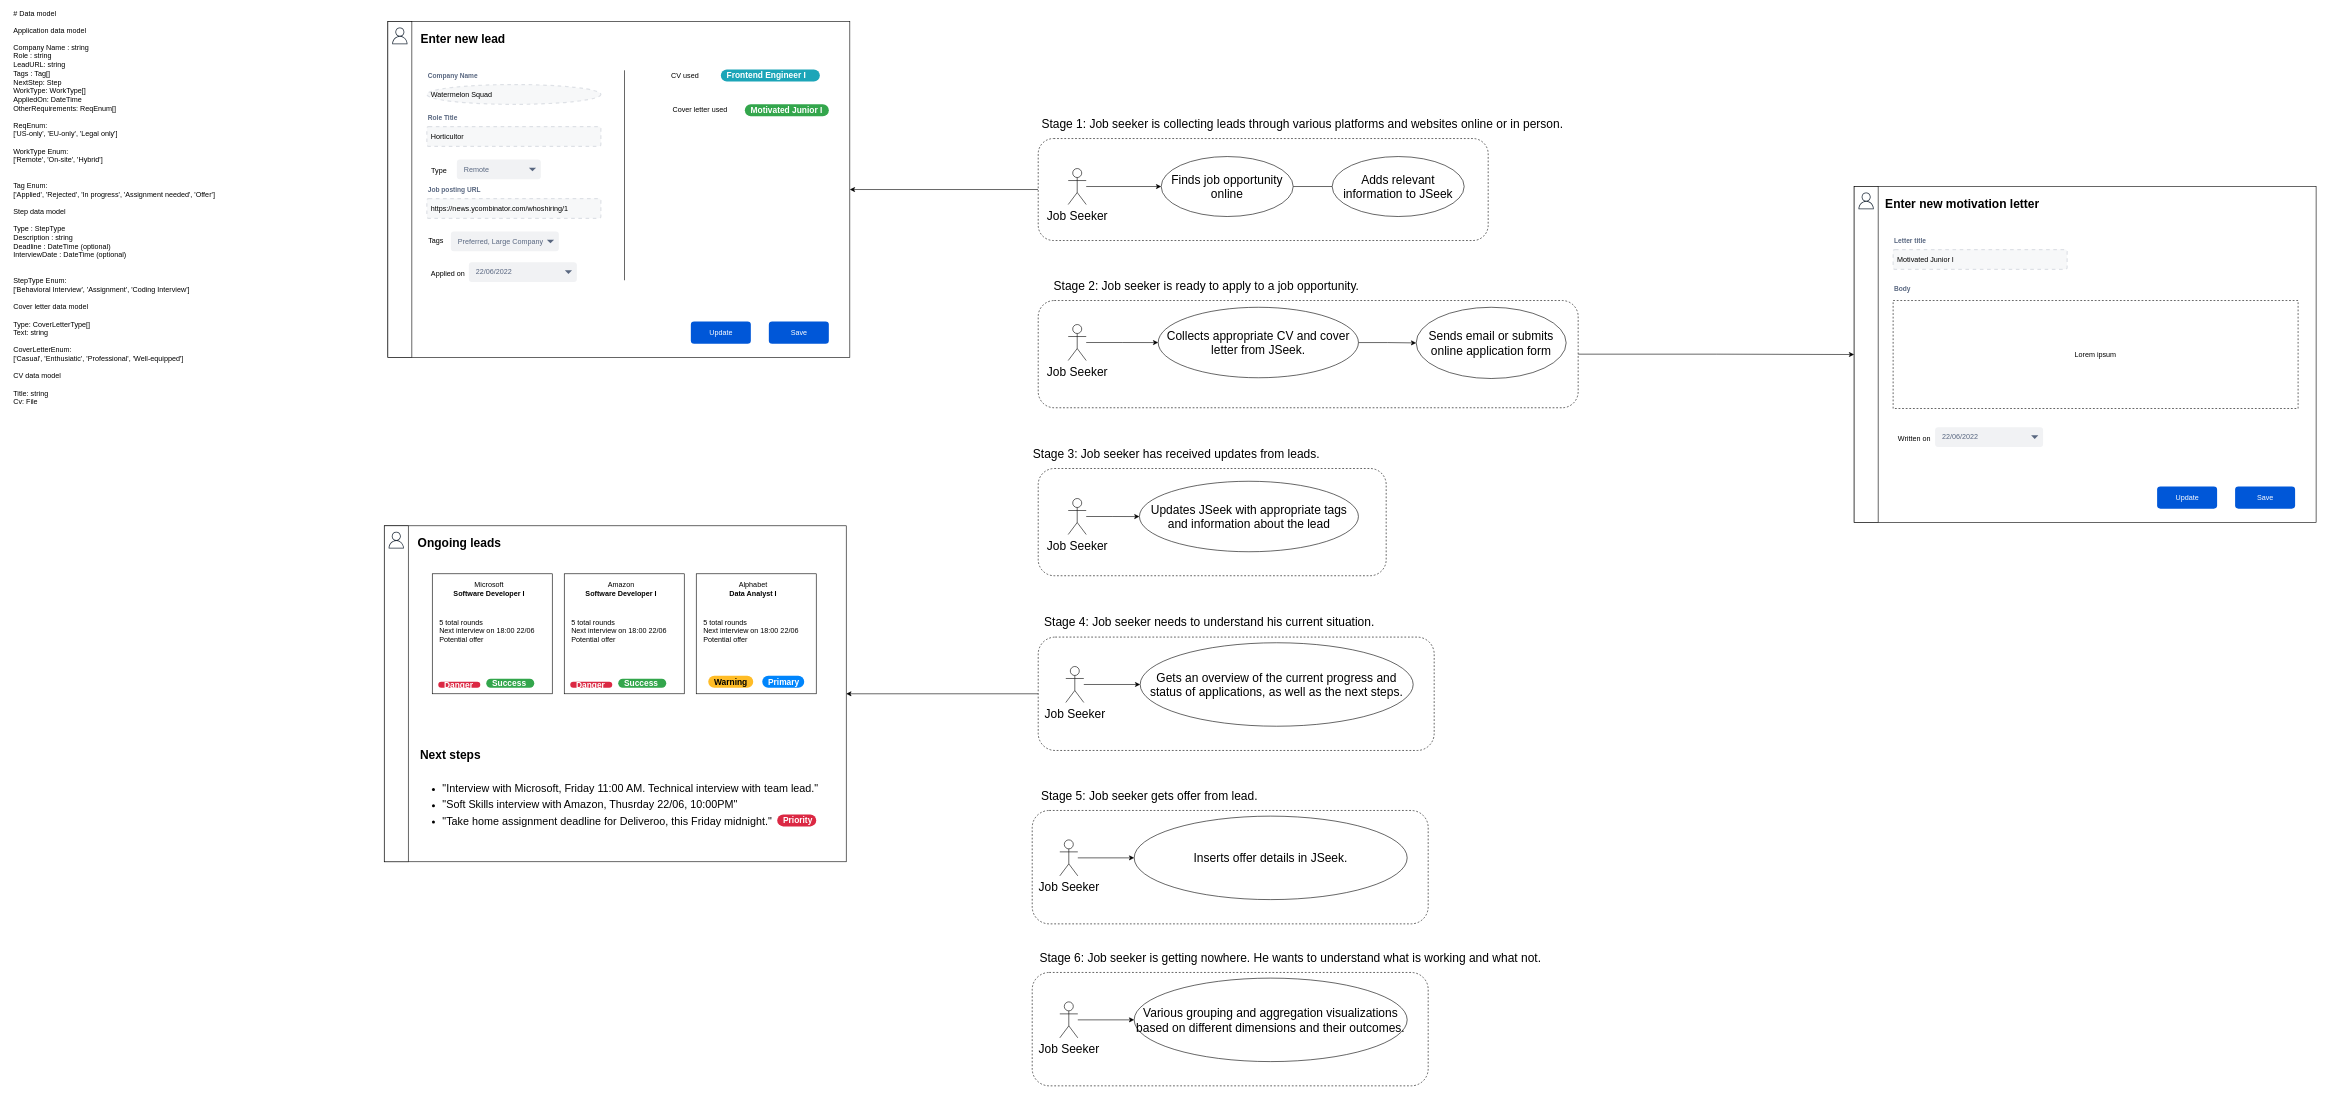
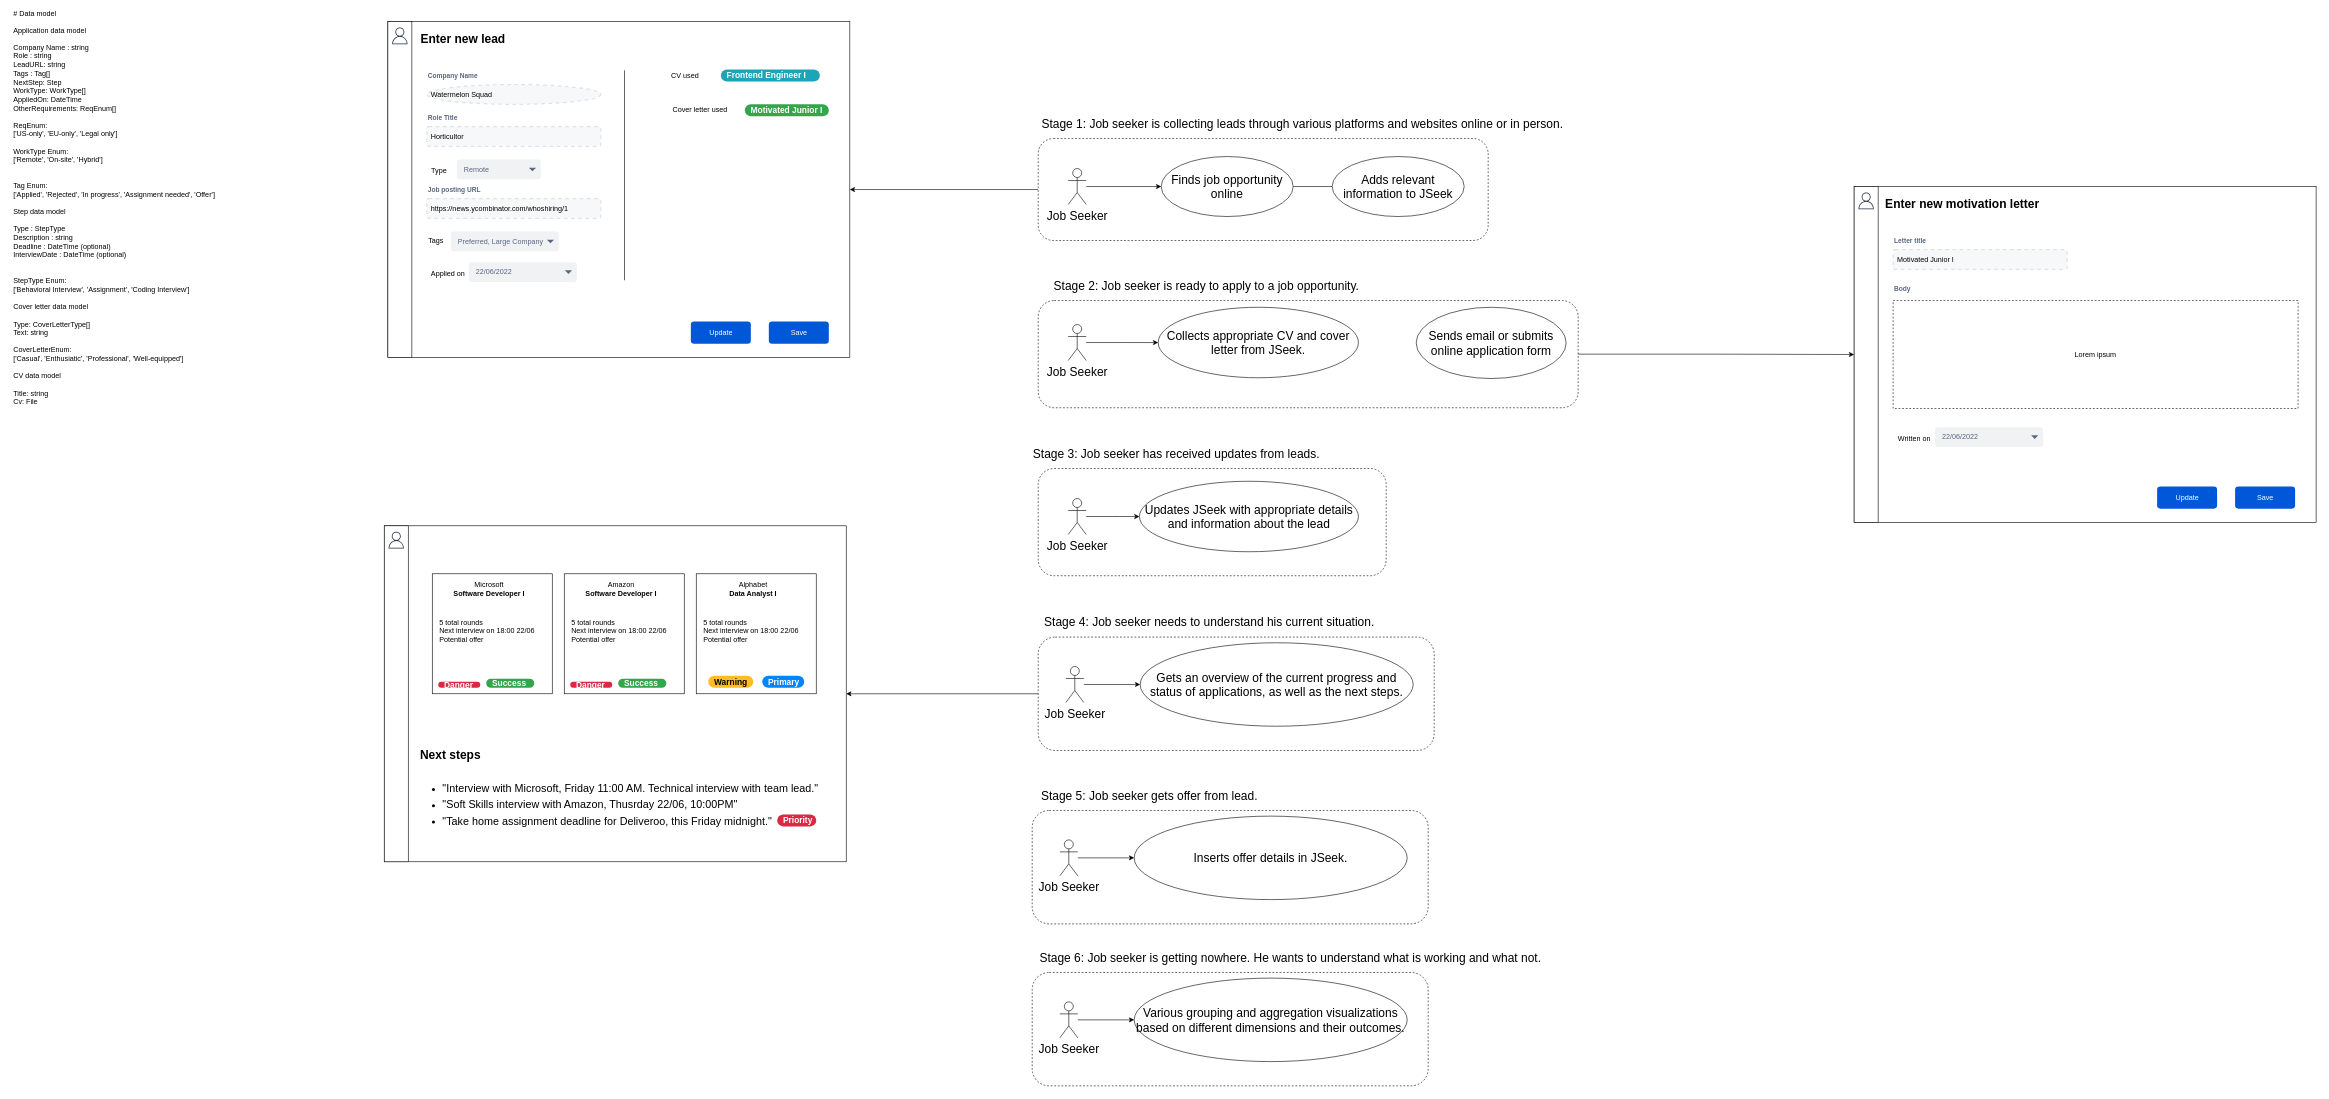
edge "Collects appropriate CV and cover letter from JSeek." -> "Sends email or submits online application form": removed
node "Updates JSeek with appropriate tags and information about the lead": label "Updates JSeek with appropriate tags and information about the lead" -> "Updates JSeek with appropriate details and information about the lead"
node "Ongoing leads": removed
